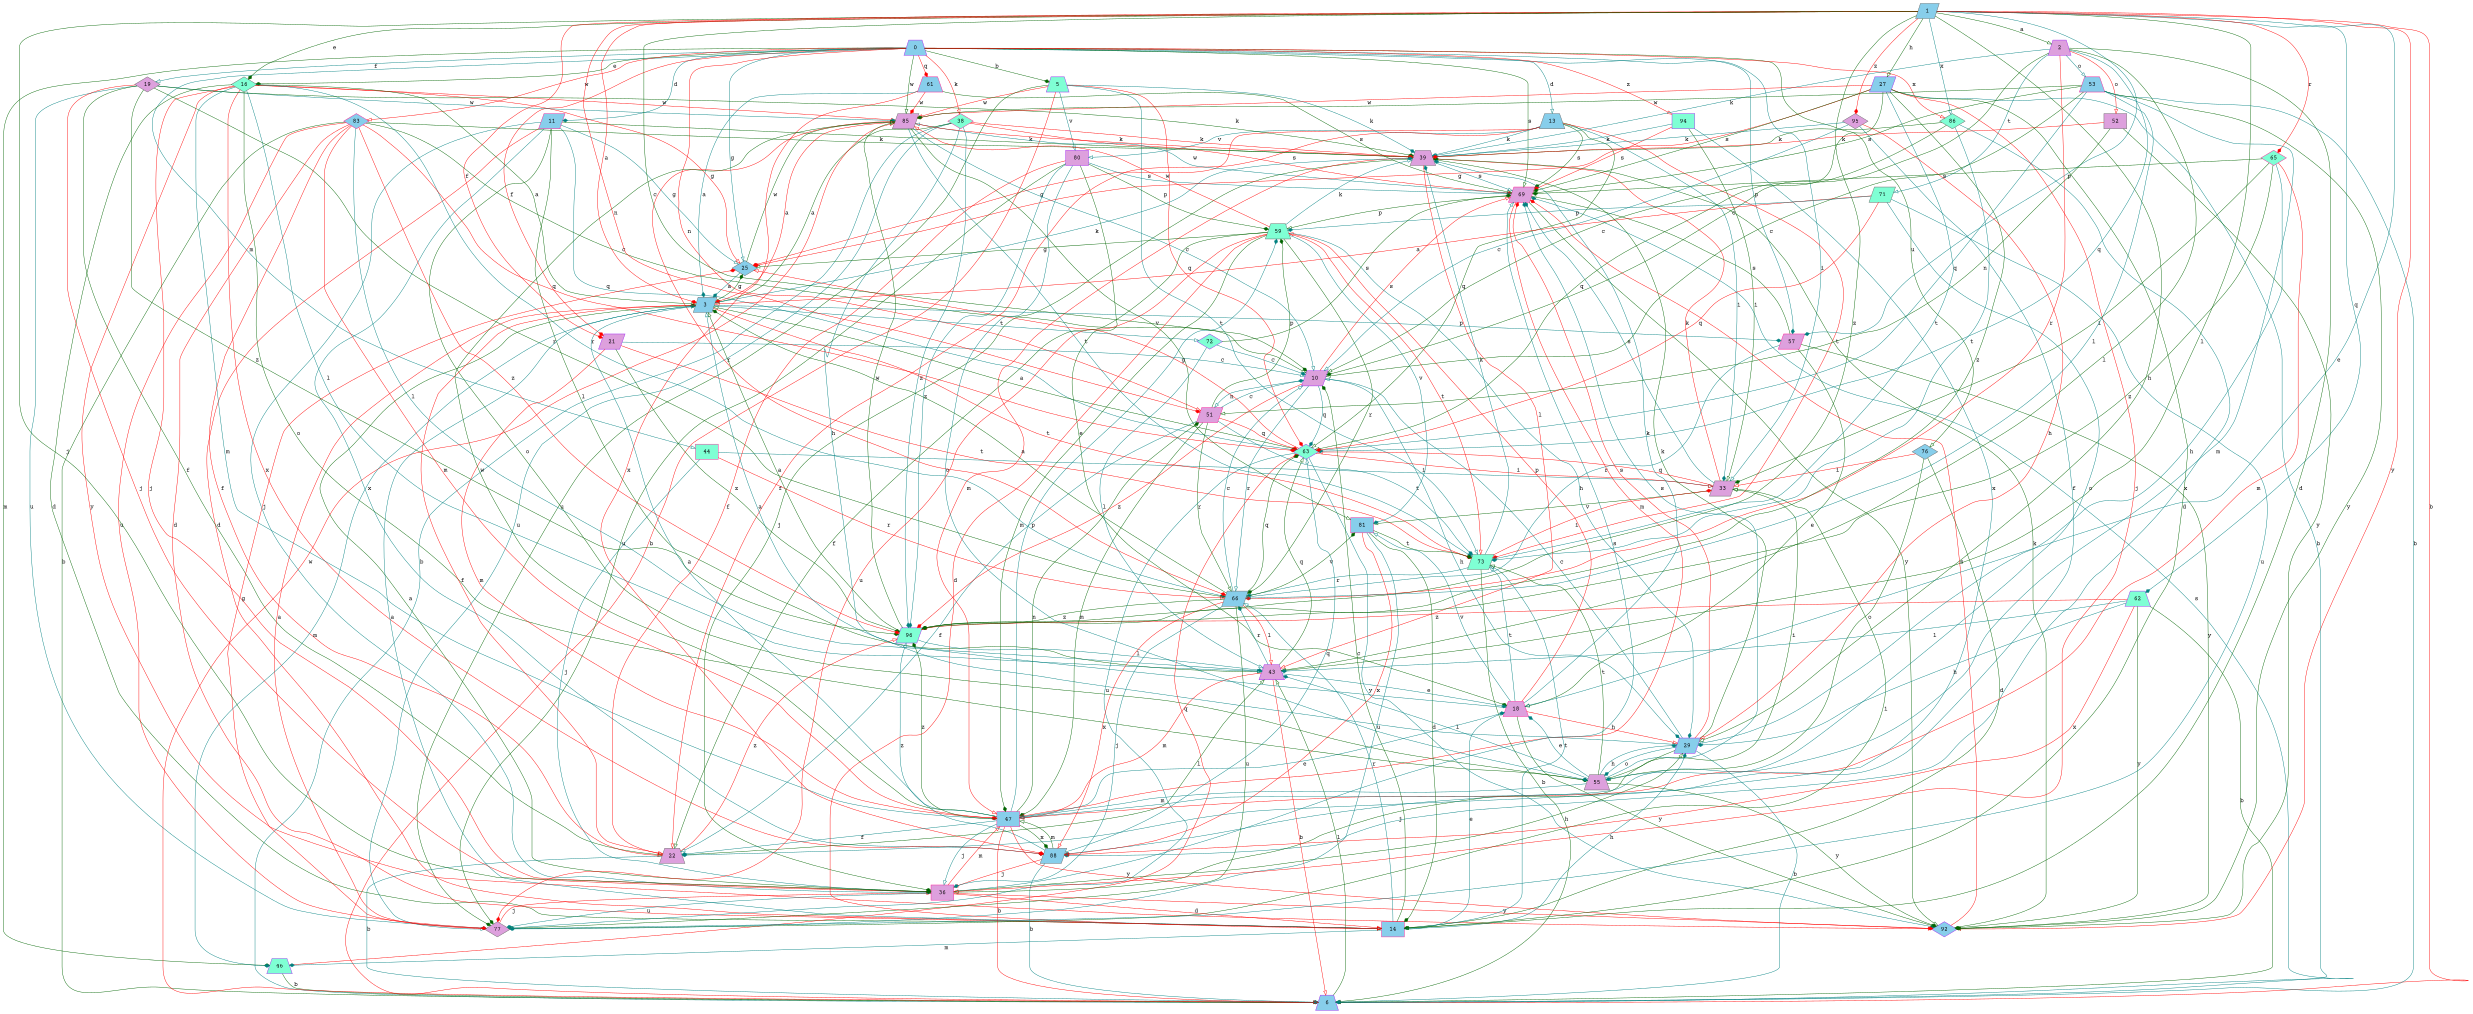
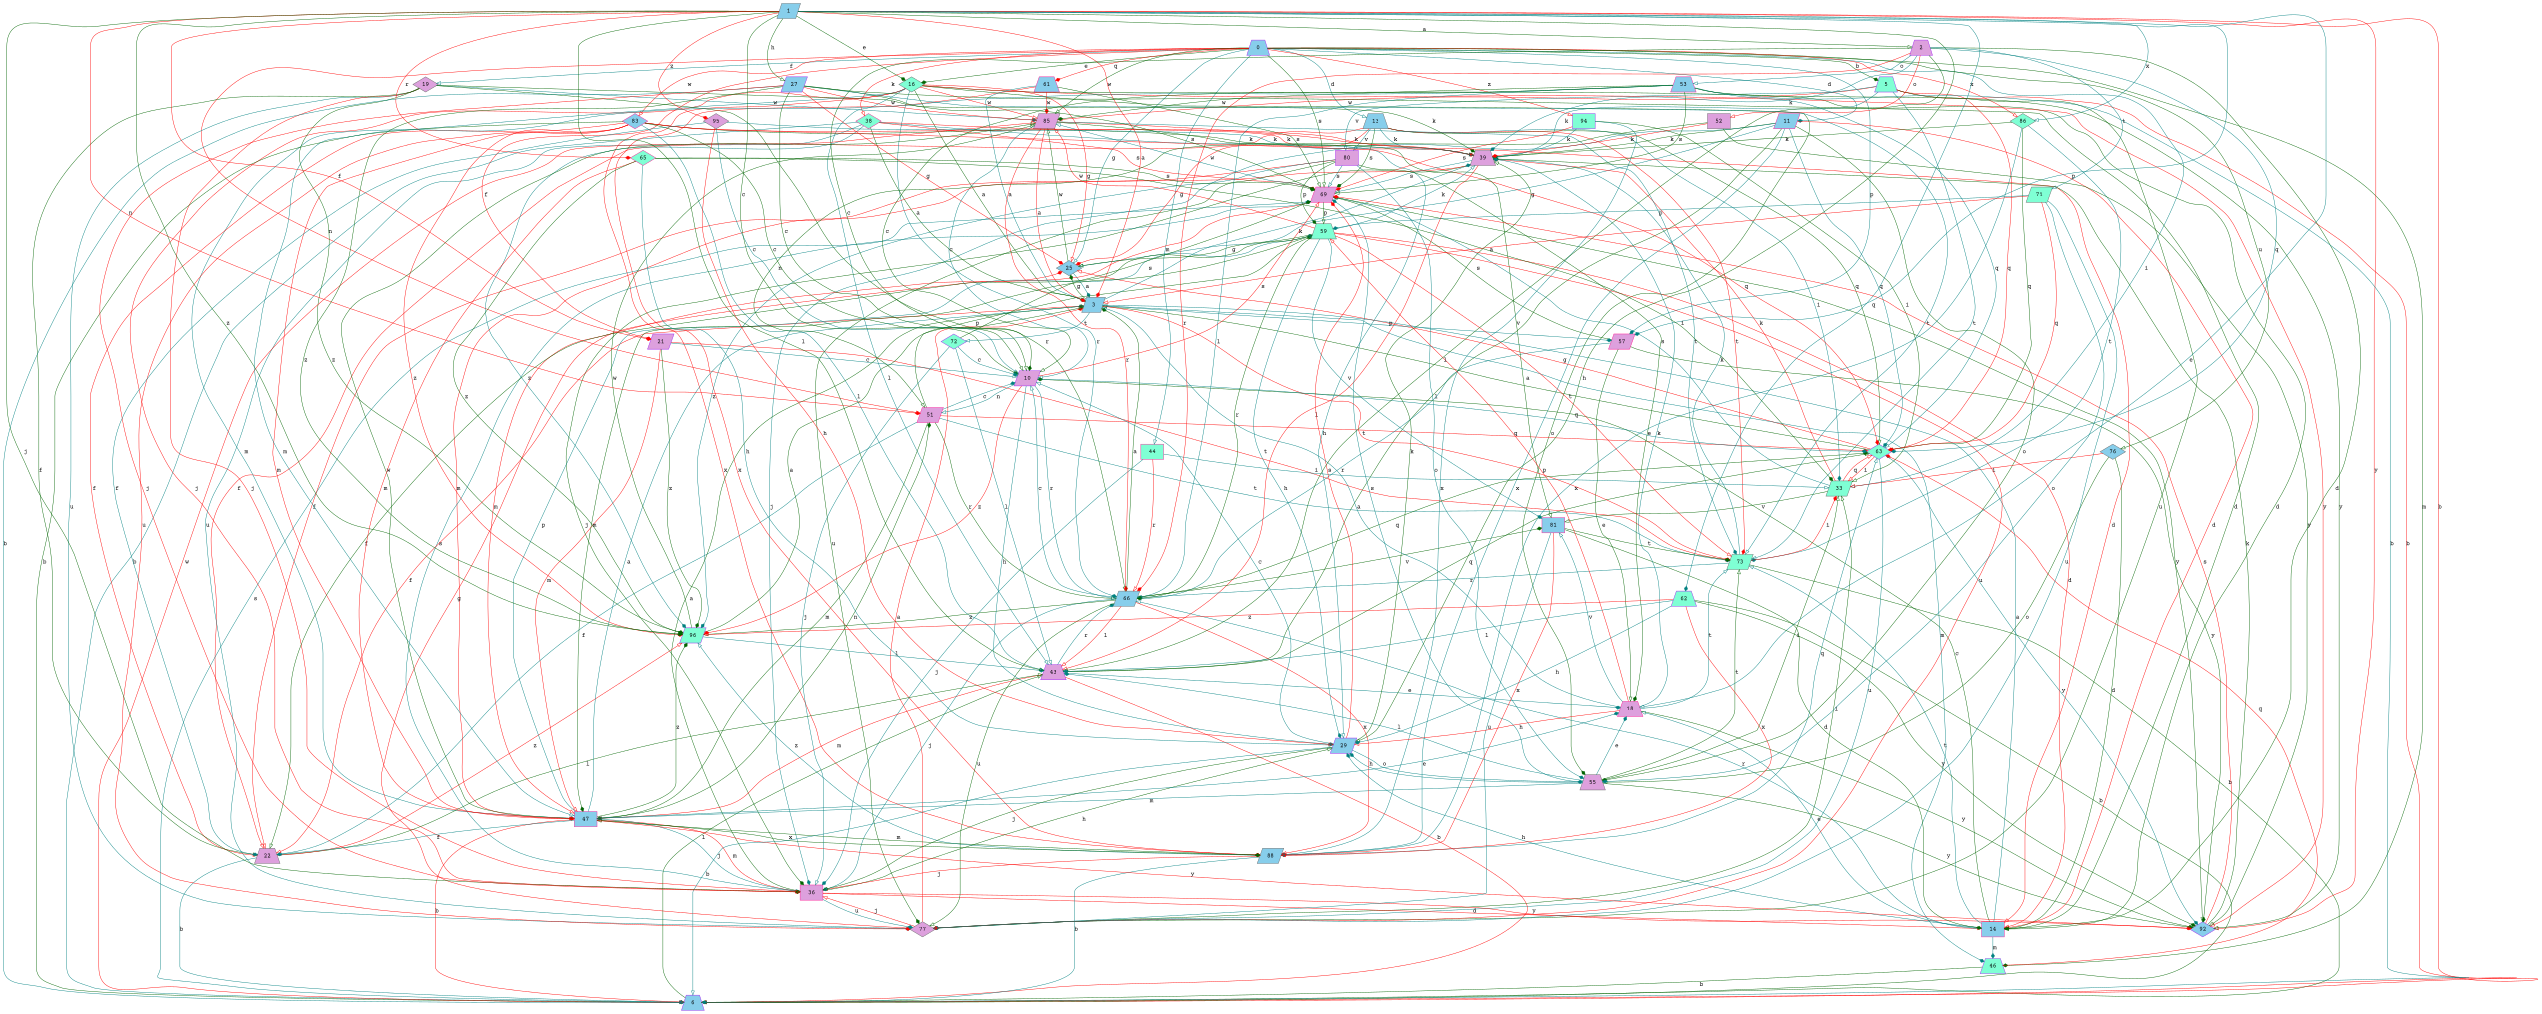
node "33": fillcolor plum -> aquamarine
edge "72" -> "36": added, label "j"
